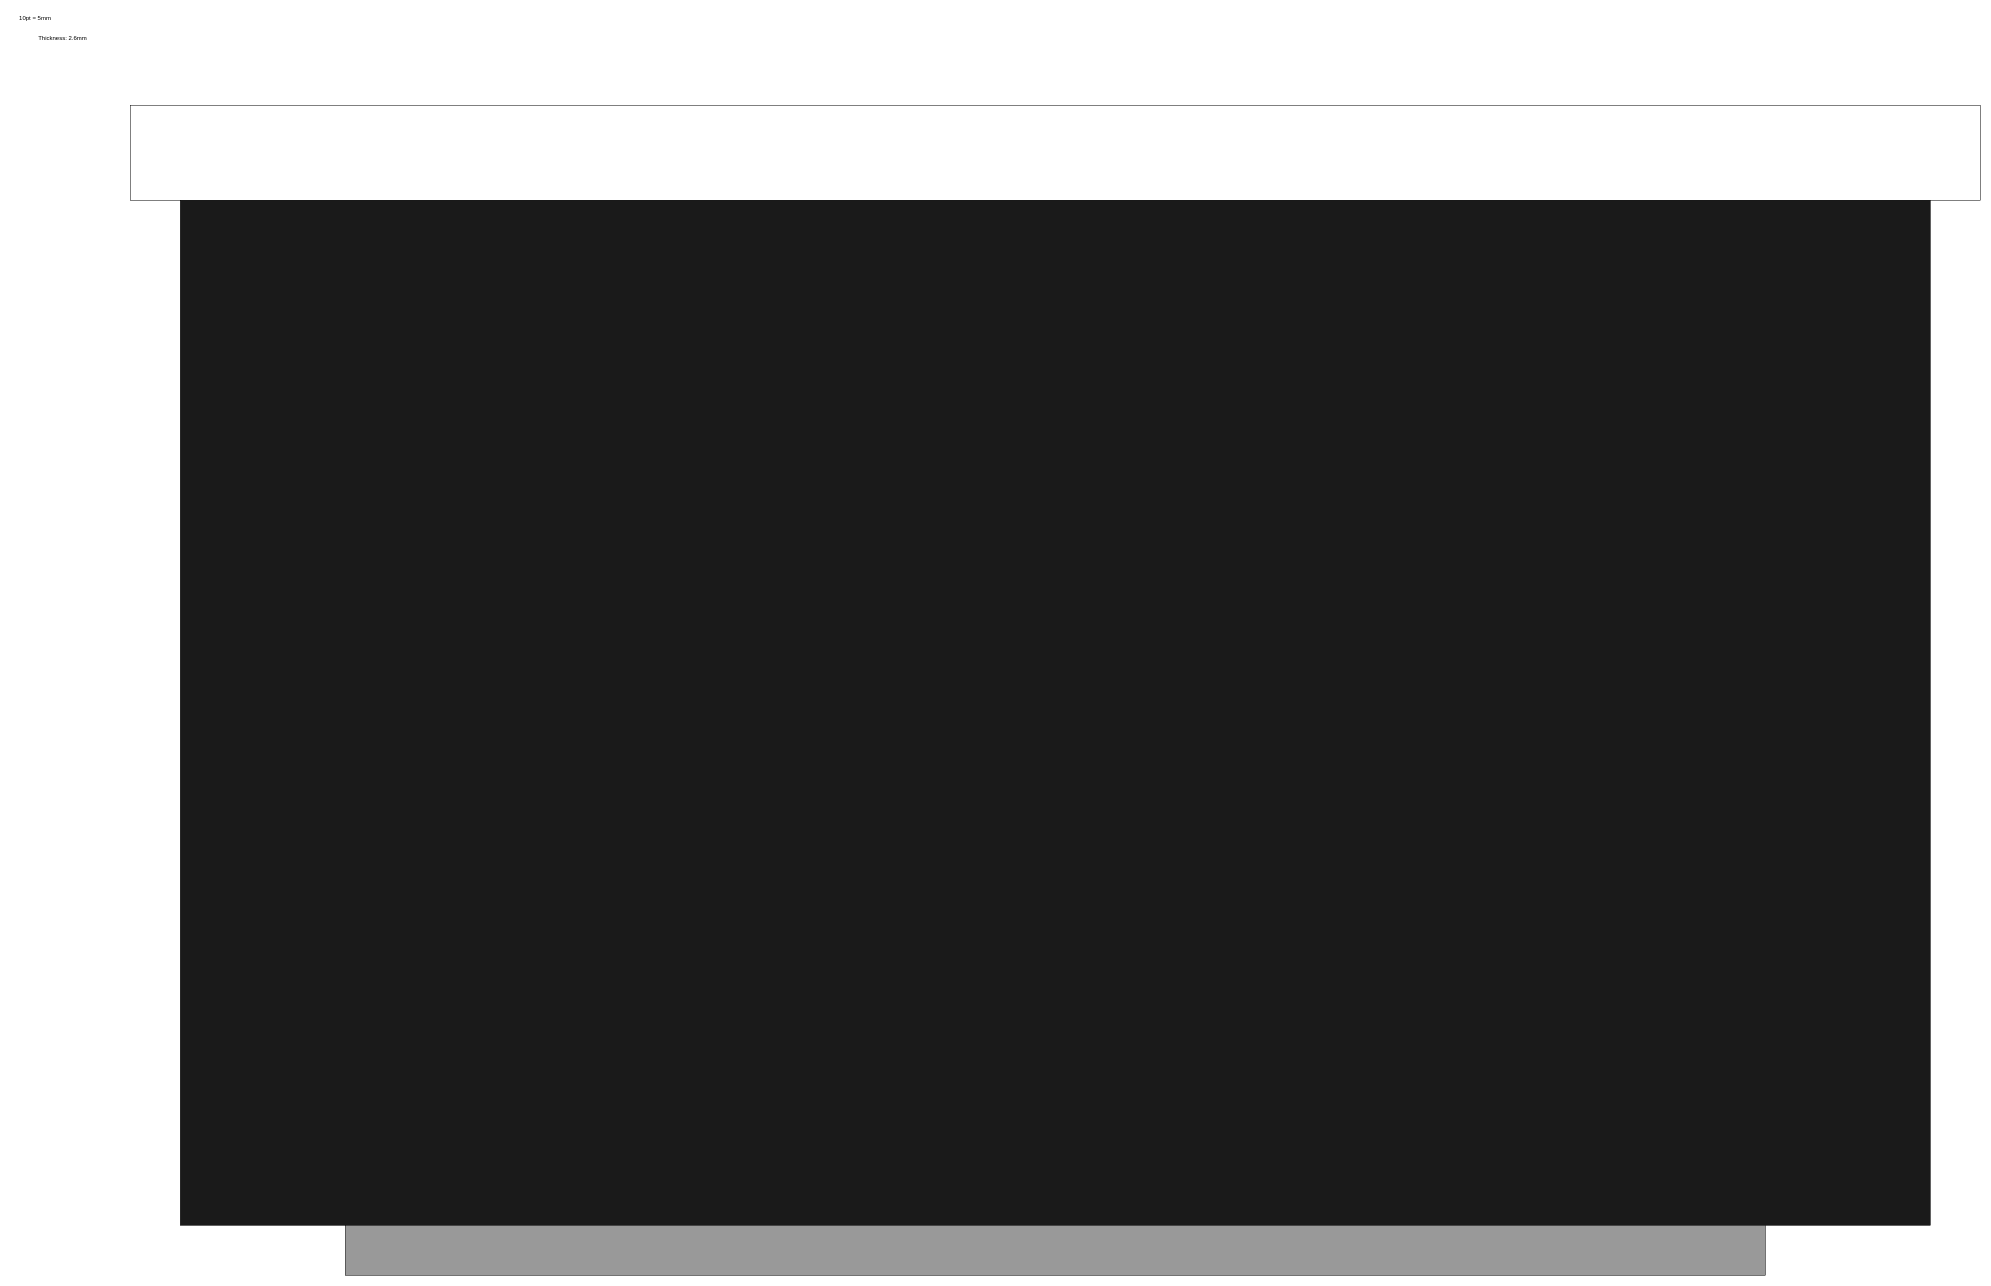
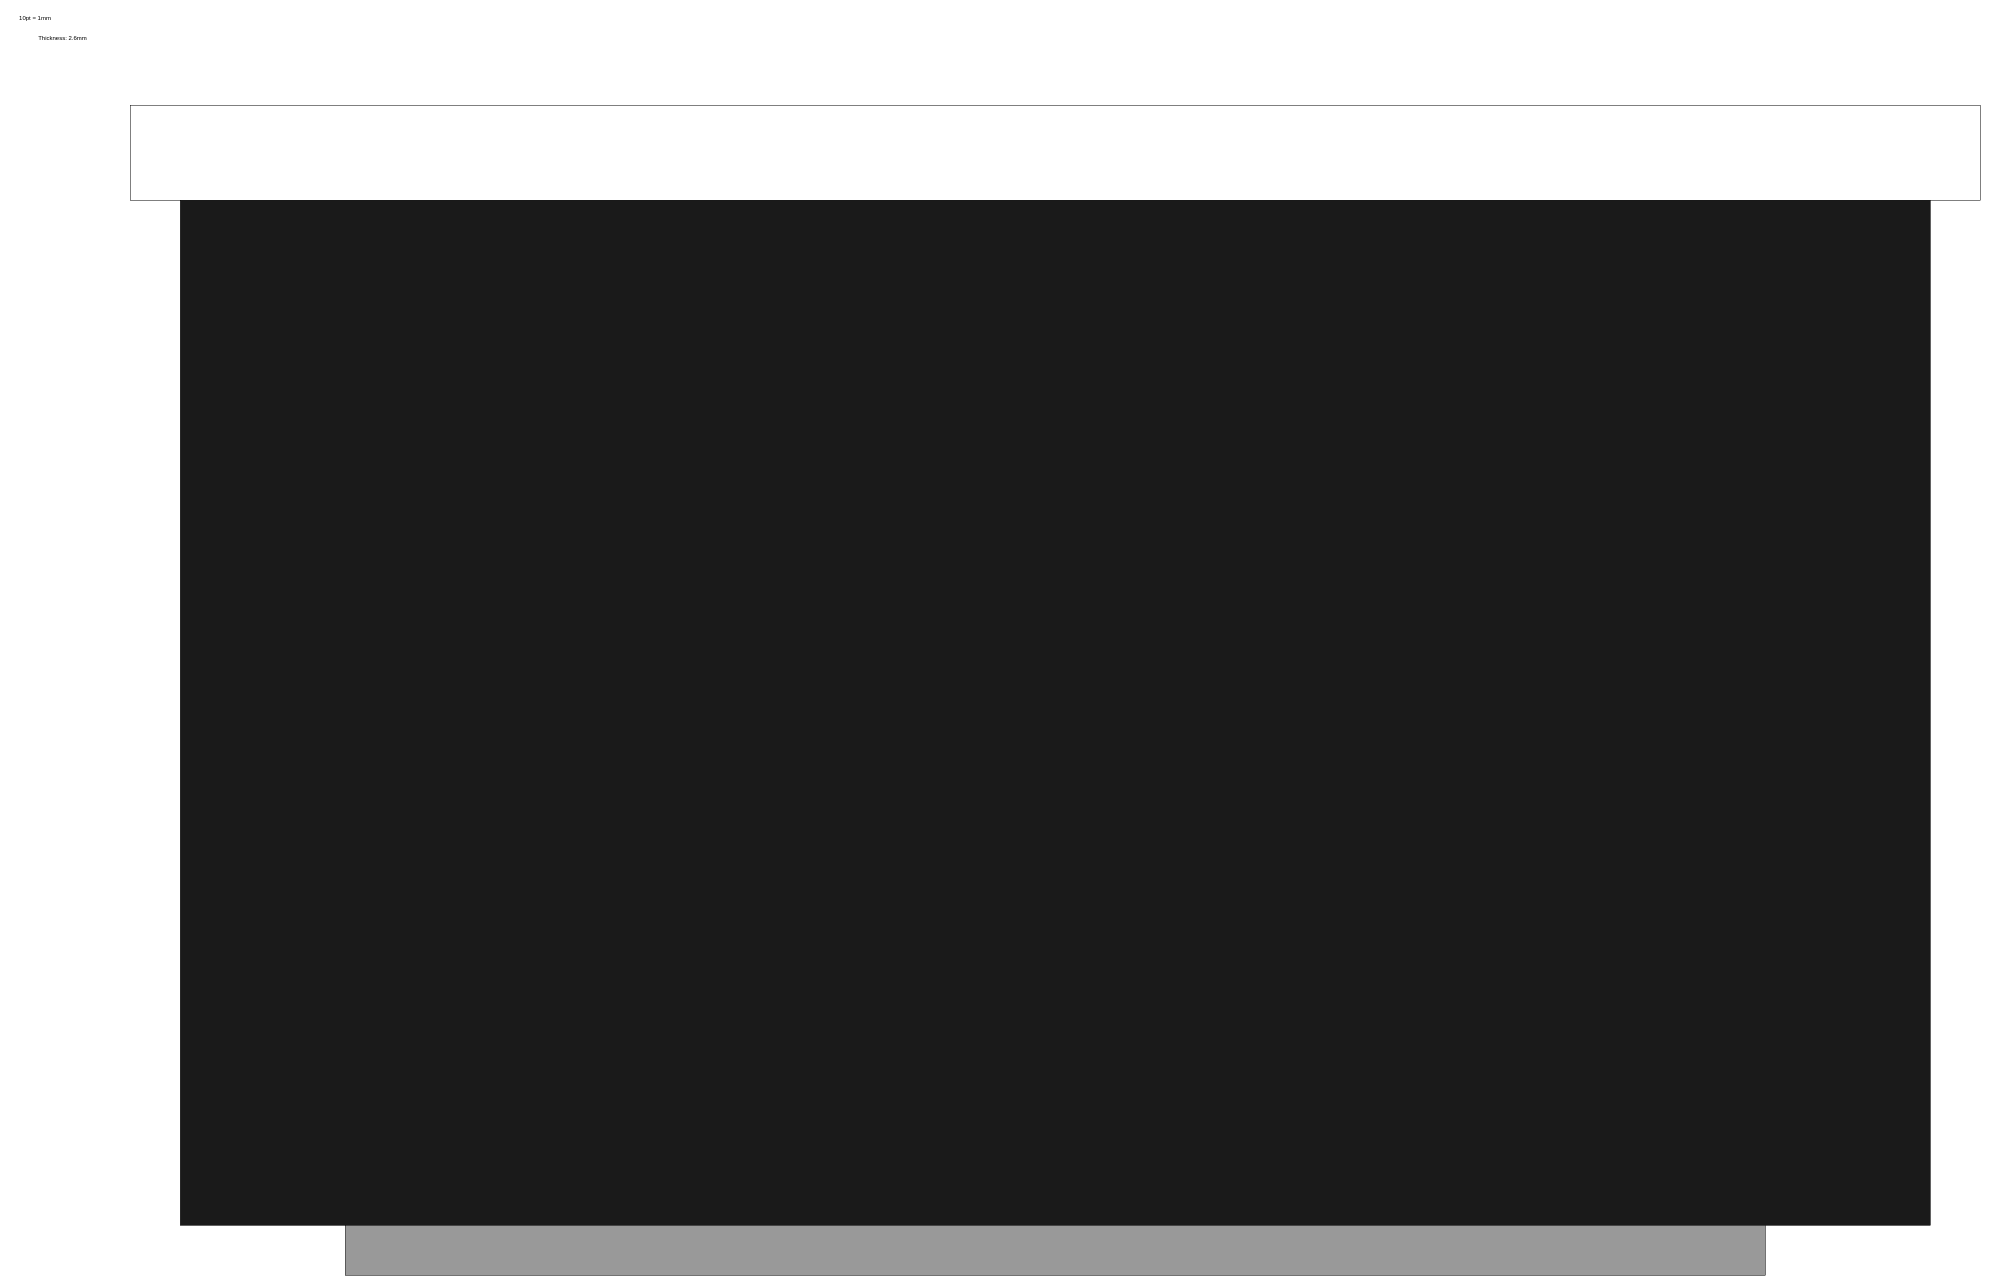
node "10pt = 5mm": label "10pt = 5mm" -> "10pt = 1mm"
